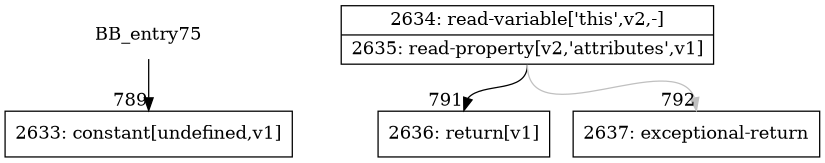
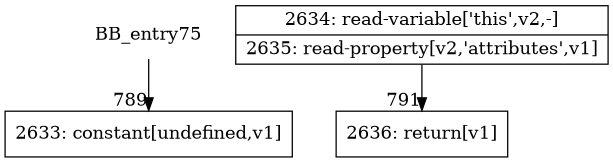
node "2637: exceptional-return": removed
